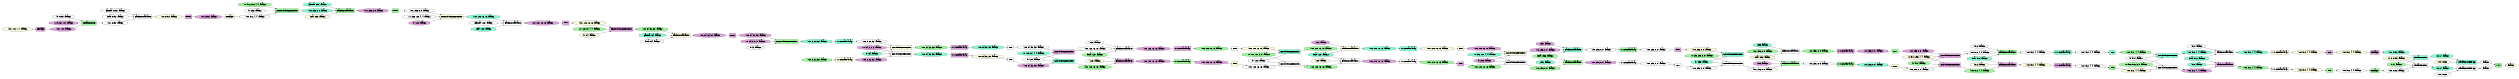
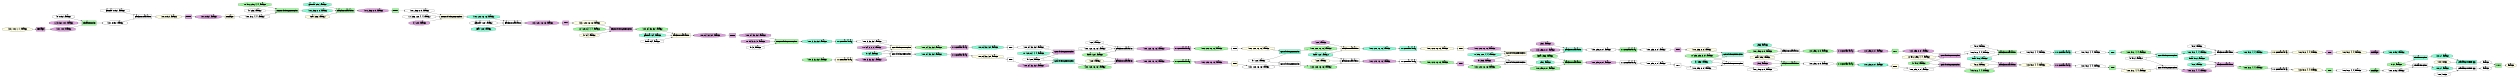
node "beta: (8192), float32": removed
node "W: (128, 128, 3, 3), float32": removed
node "W: (2, 8192), float32": removed
node "W: (512, 512, 3, 3), float32": removed
